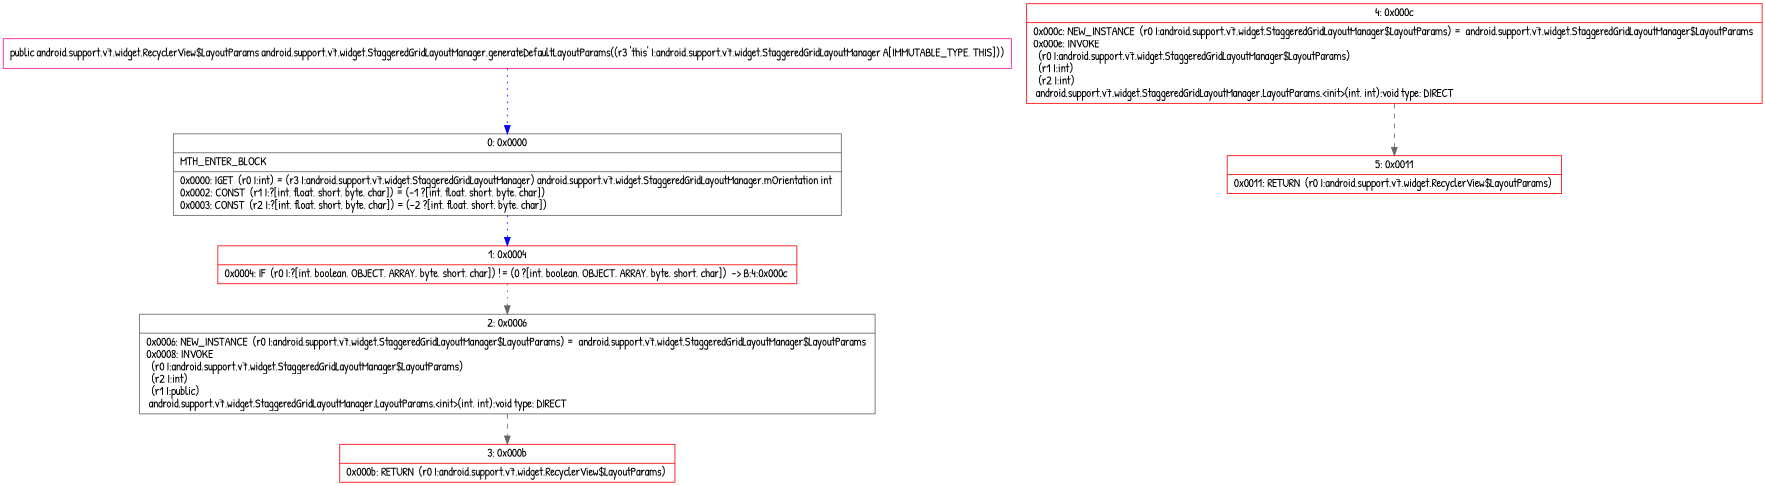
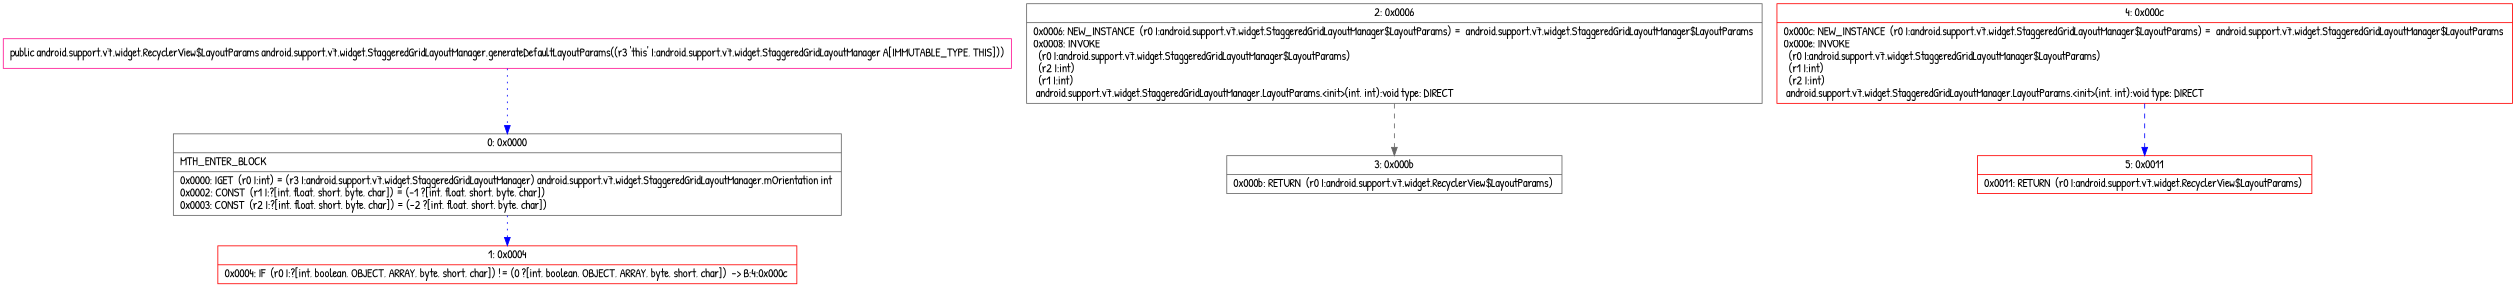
edge "4: 0x000c" -> "5: 0x0011": color gray40 -> blue
edge "1: 0x0004" -> "2: 0x0006": removed
node "2: 0x0006": text "(r1 I:public)" -> "(r1 I:int)"
node "3: 0x000b": color red -> gray40
